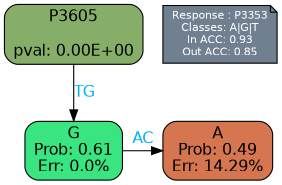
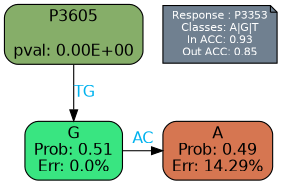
node "G Prob: 0.61 Err: 0.0%": label "G Prob: 0.61 Err: 0.0%" -> "G Prob: 0.51 Err: 0.0%"
